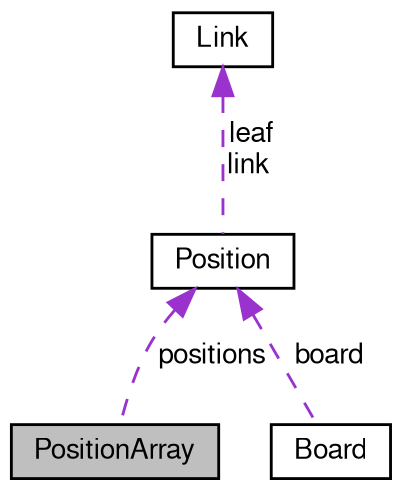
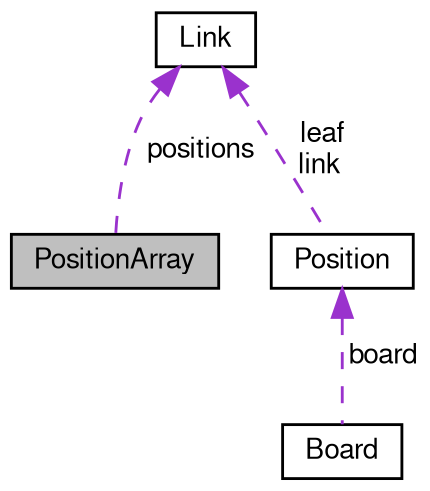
edge "PositionArray" -> "Position": now "PositionArray" -> "Link"
